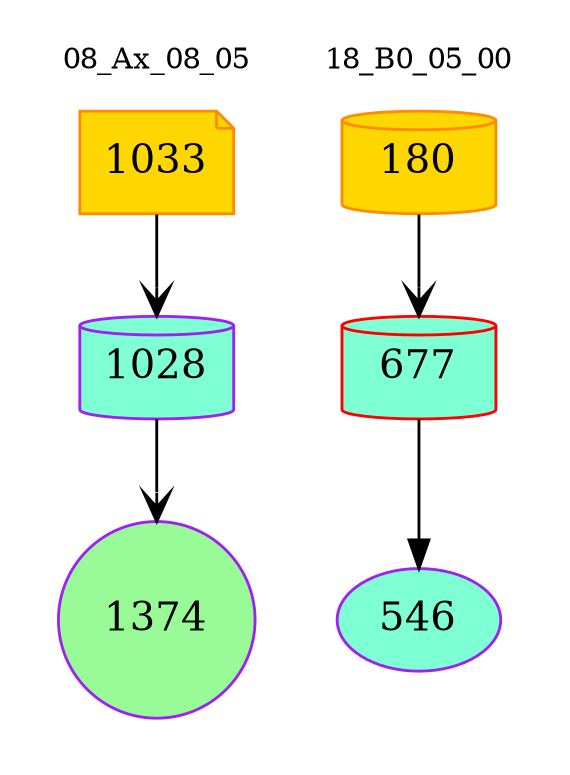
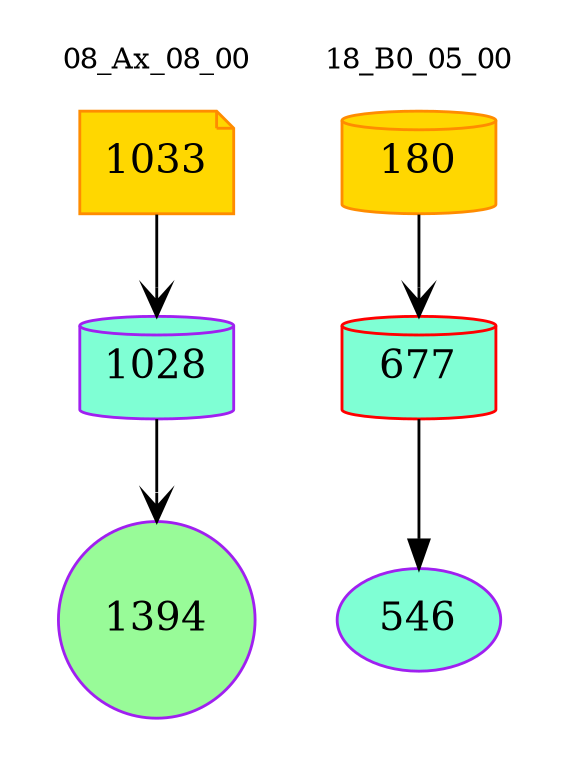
cluster "08_Ax_08_05": label "08_Ax_08_05" -> "08_Ax_08_00"
node "1374": label "1374" -> "1394"
